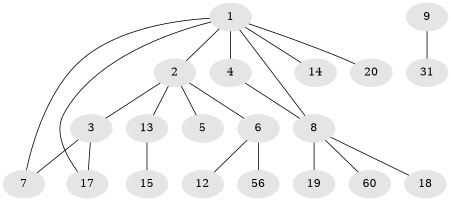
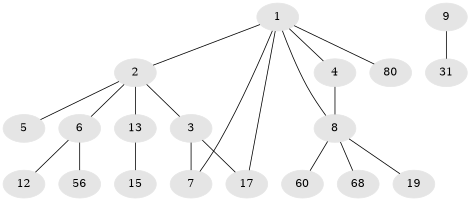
node "14": removed
node "20": label "20" -> "80"
node "18": label "18" -> "68"
